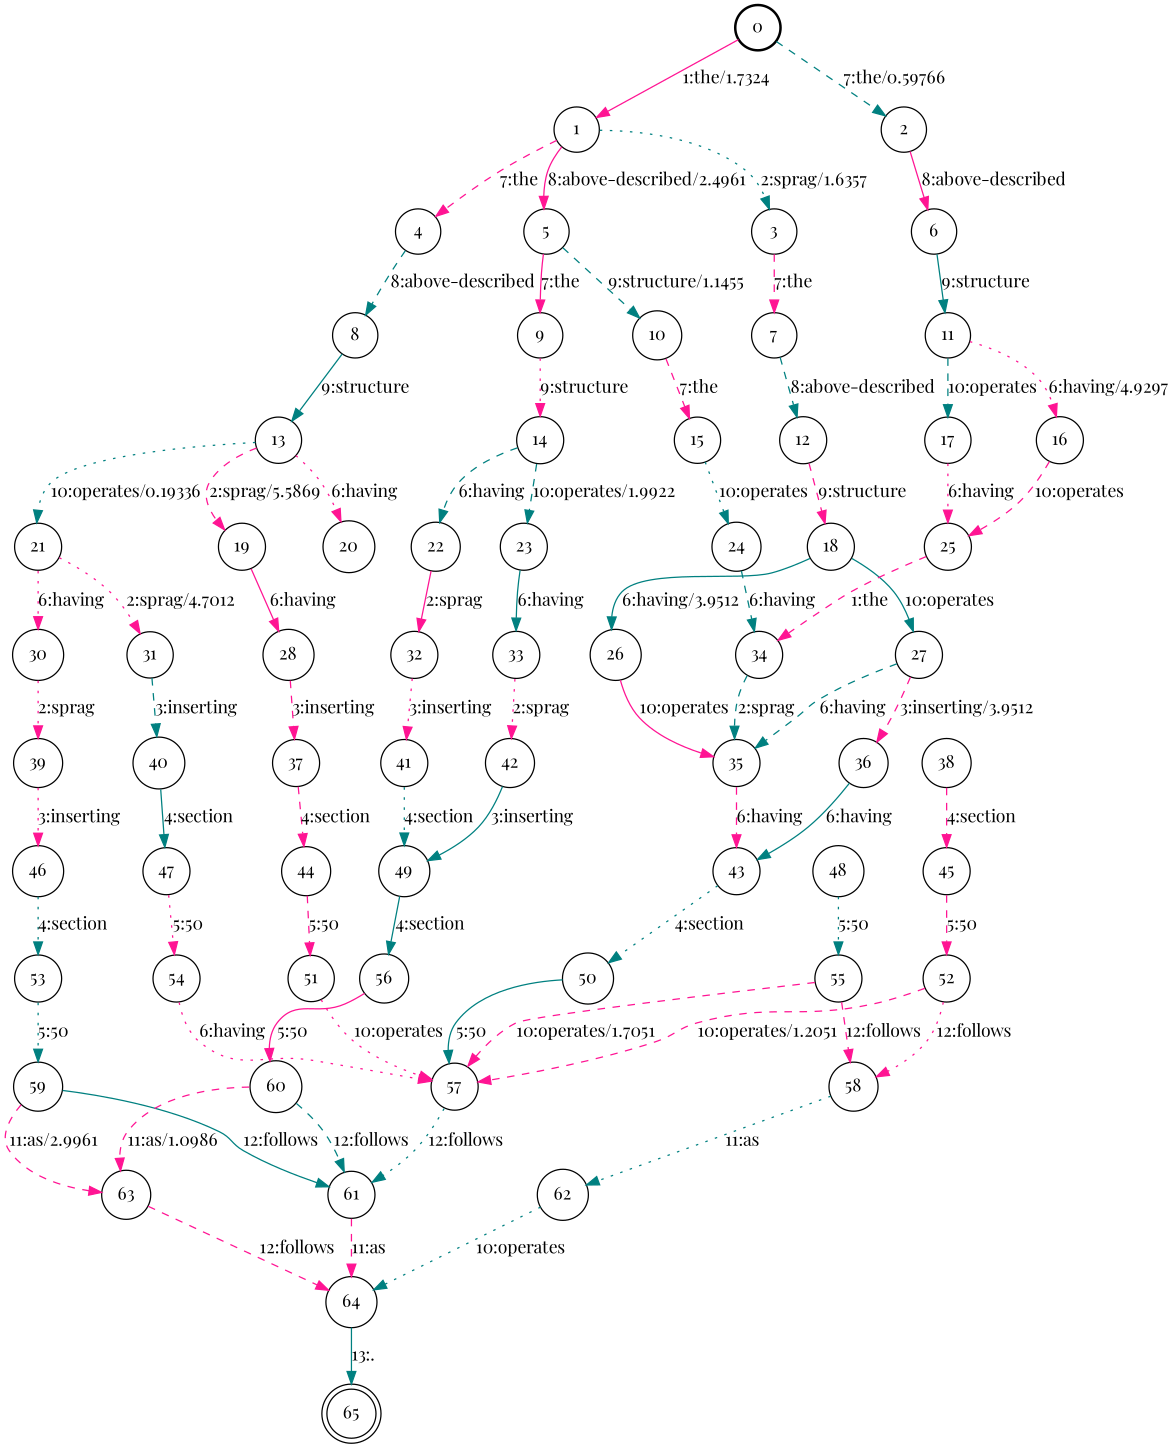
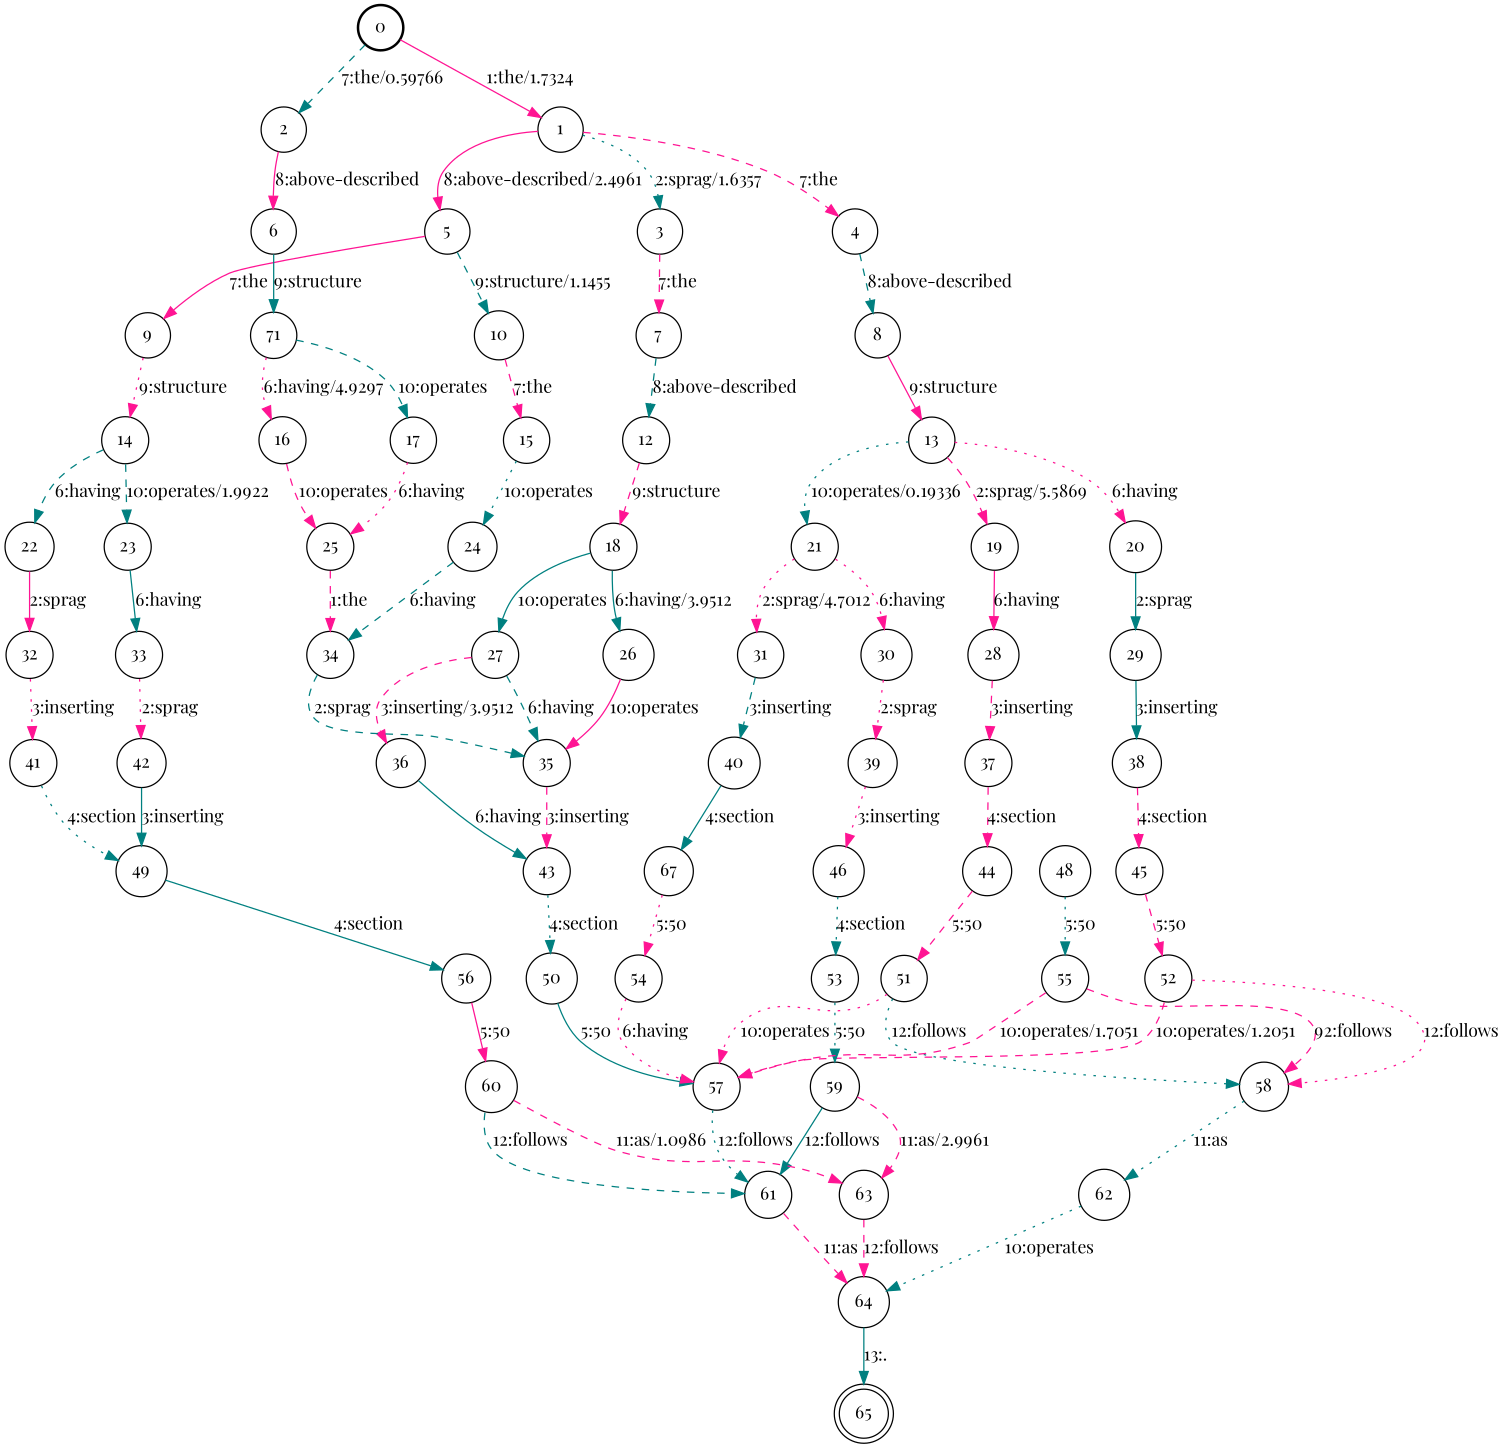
node "11": label "11" -> "71"
edge "8" -> "13": color teal -> deeppink
node "29": added
edge "35" -> "43": label "6:having" -> "3:inserting"
node "47": label "47" -> "67"
edge "55" -> "58": label "12:follows" -> "92:follows"
edge "51" -> "58": added, label "12:follows"
